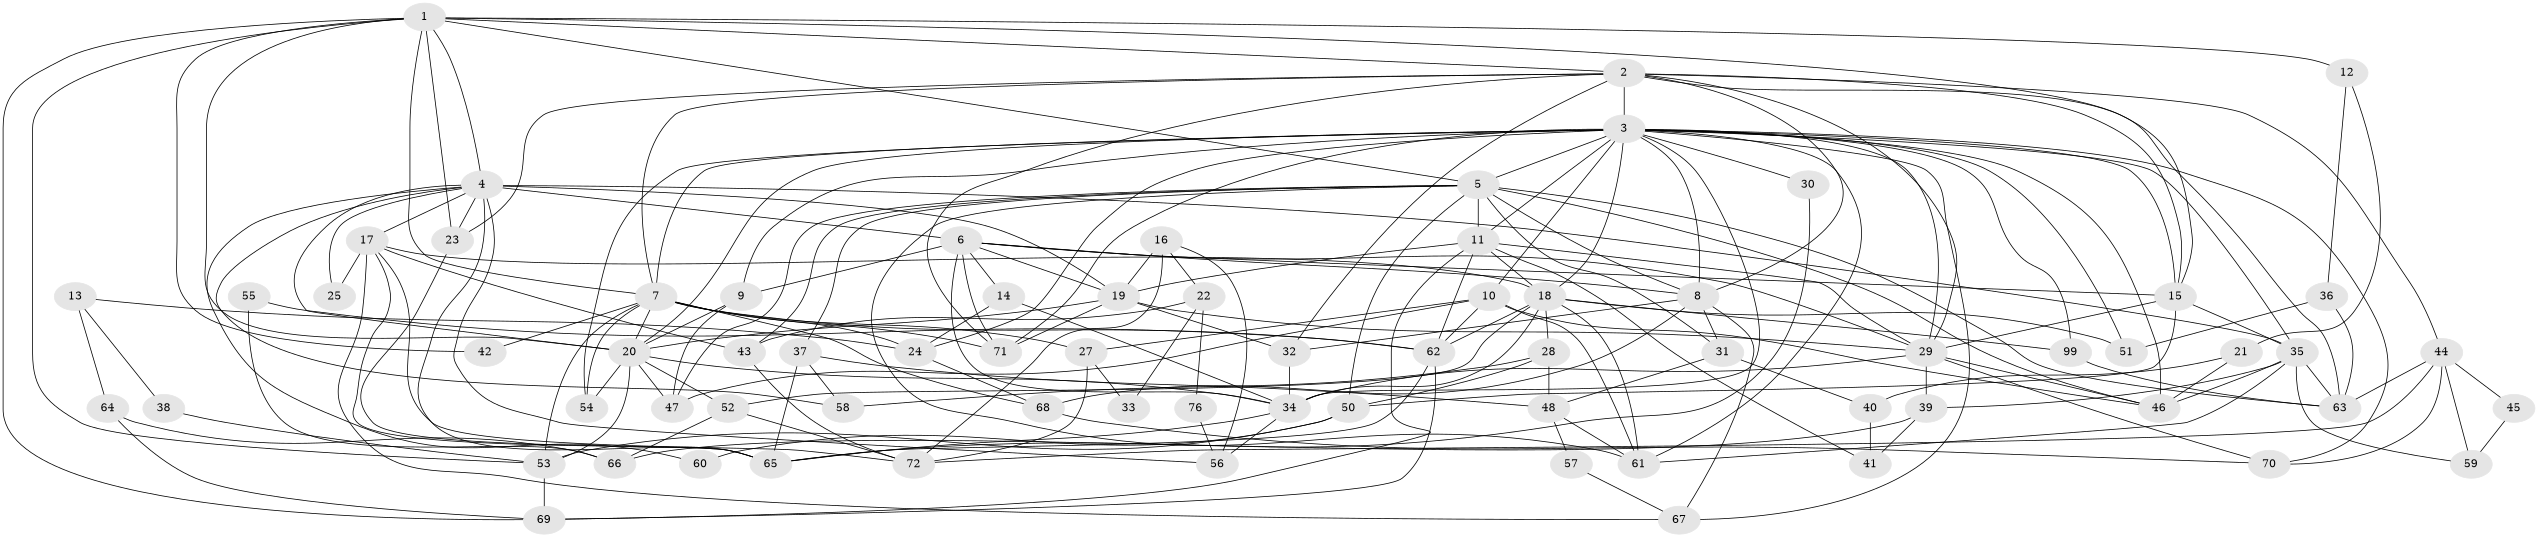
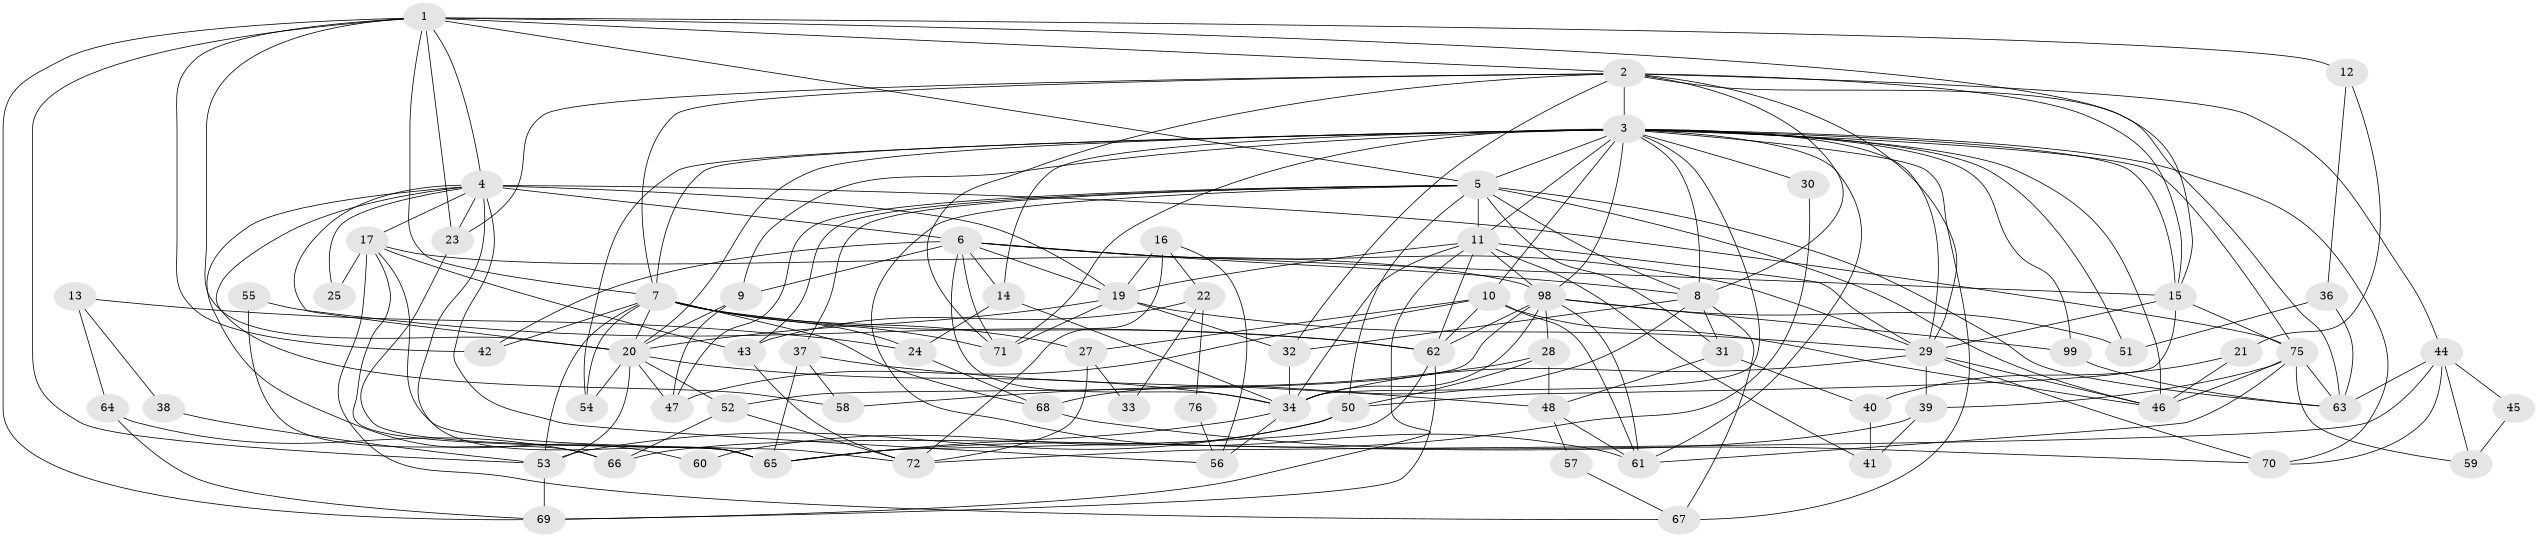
edge "3" -- "24": now "3" -- "14"
edge "6" -- "42": added
node "18": label "18" -> "98"
edge "11" -- "34": added
node "35": label "35" -> "75"
